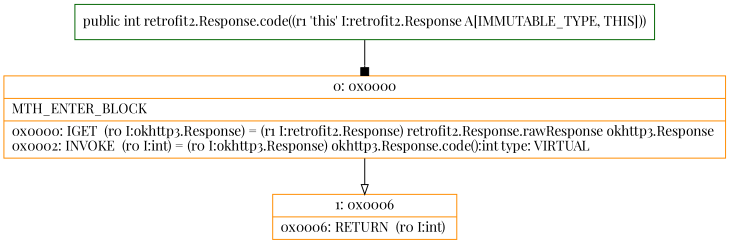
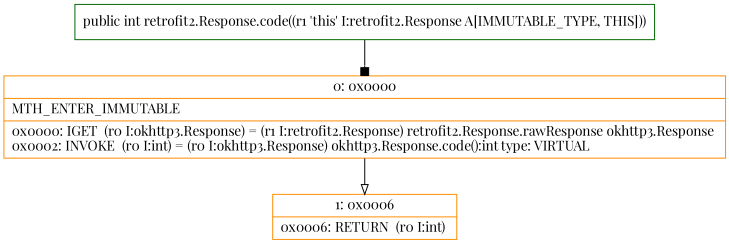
node "0: 0x0000": text "MTH_ENTER_BLOCK" -> "MTH_ENTER_IMMUTABLE"
